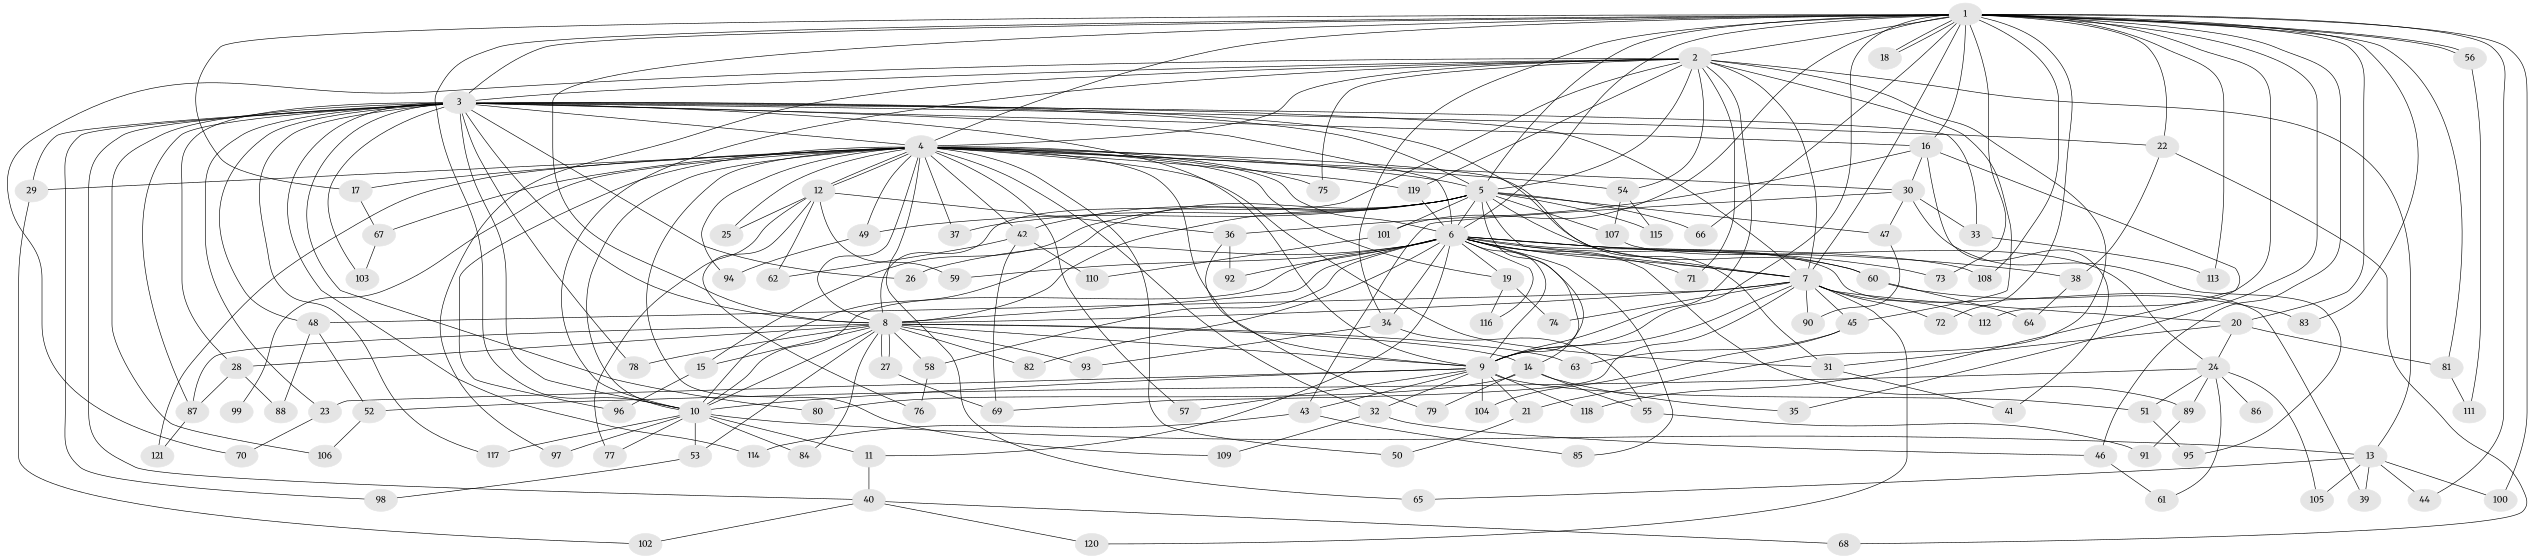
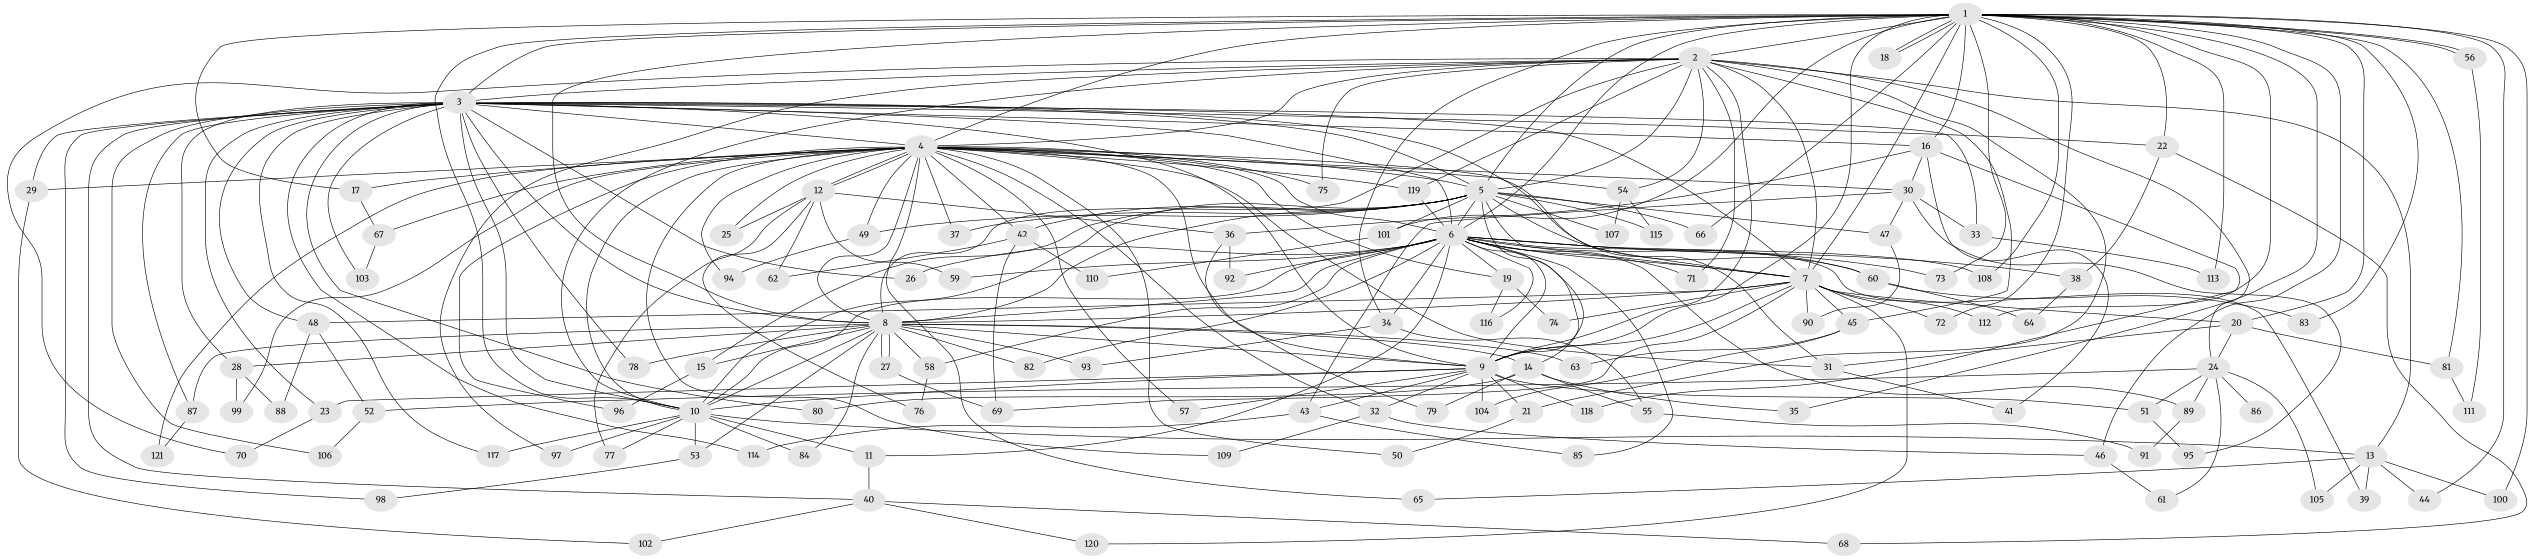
edge "107" -- "24": now "2" -- "24"
edge "28" -- "87": now "28" -- "99"
